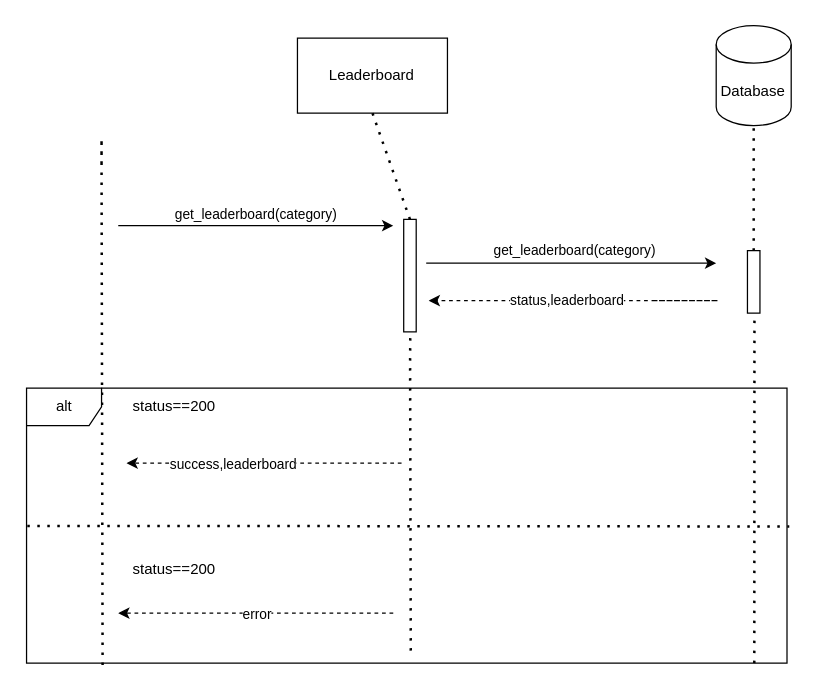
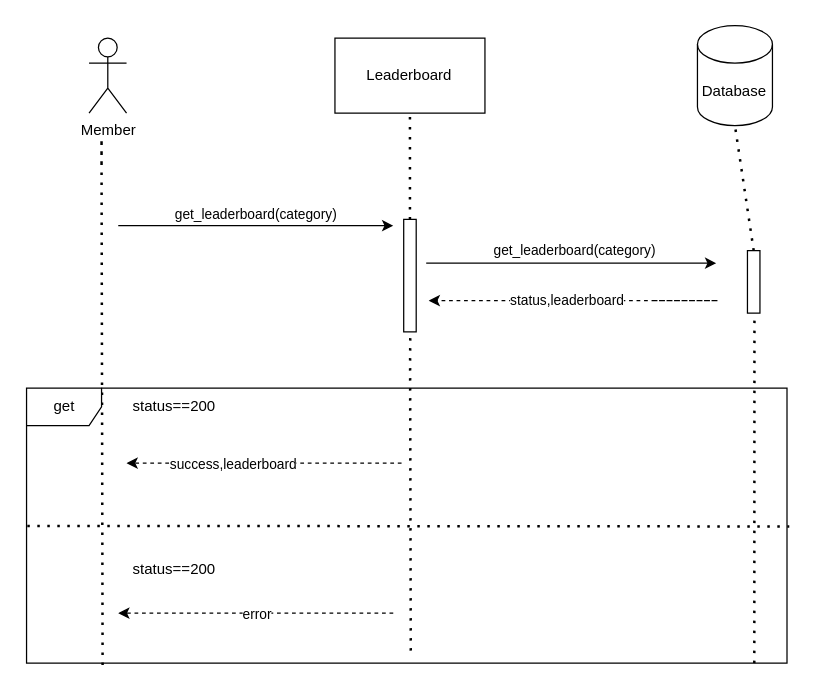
node "Member": added
node "Leaderboard": moved (372, 76) -> (410, 76)
node "Database": moved (754, 76) -> (735, 76)
node "alt": label "alt" -> "get"
